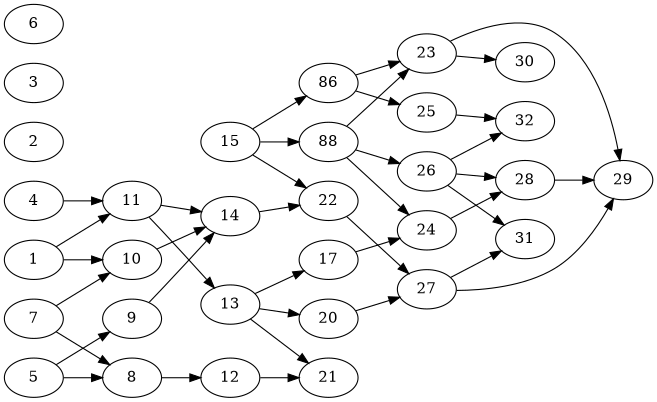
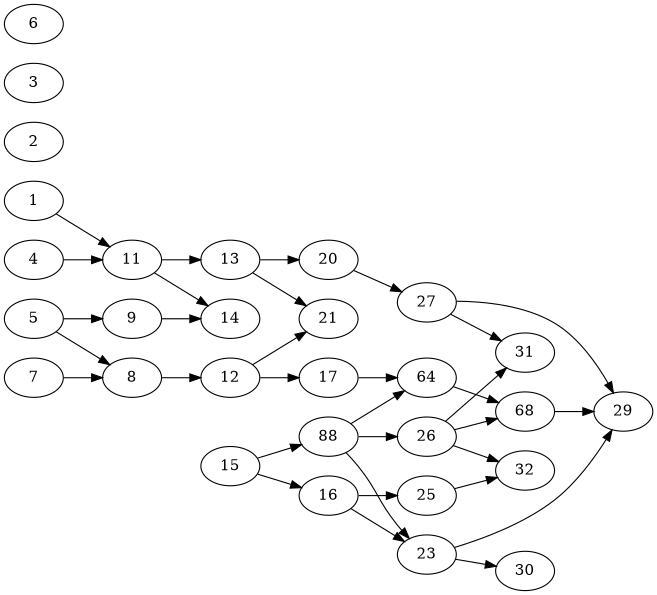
node "86": label "86" -> "16"
node "28": label "28" -> "68"
node "22": removed
node "24": label "24" -> "64"
node "10": removed
edge "13" -> "17": now "12" -> "17"
